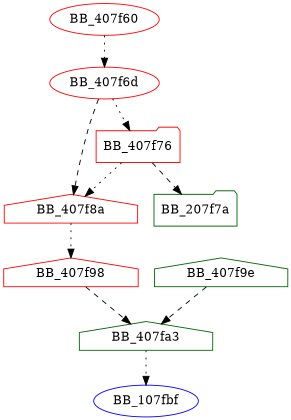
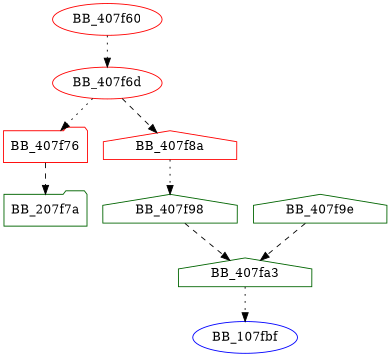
edge "BB_407f76" -> "BB_407f8a": removed
node "BB_407f98": color red -> darkgreen
